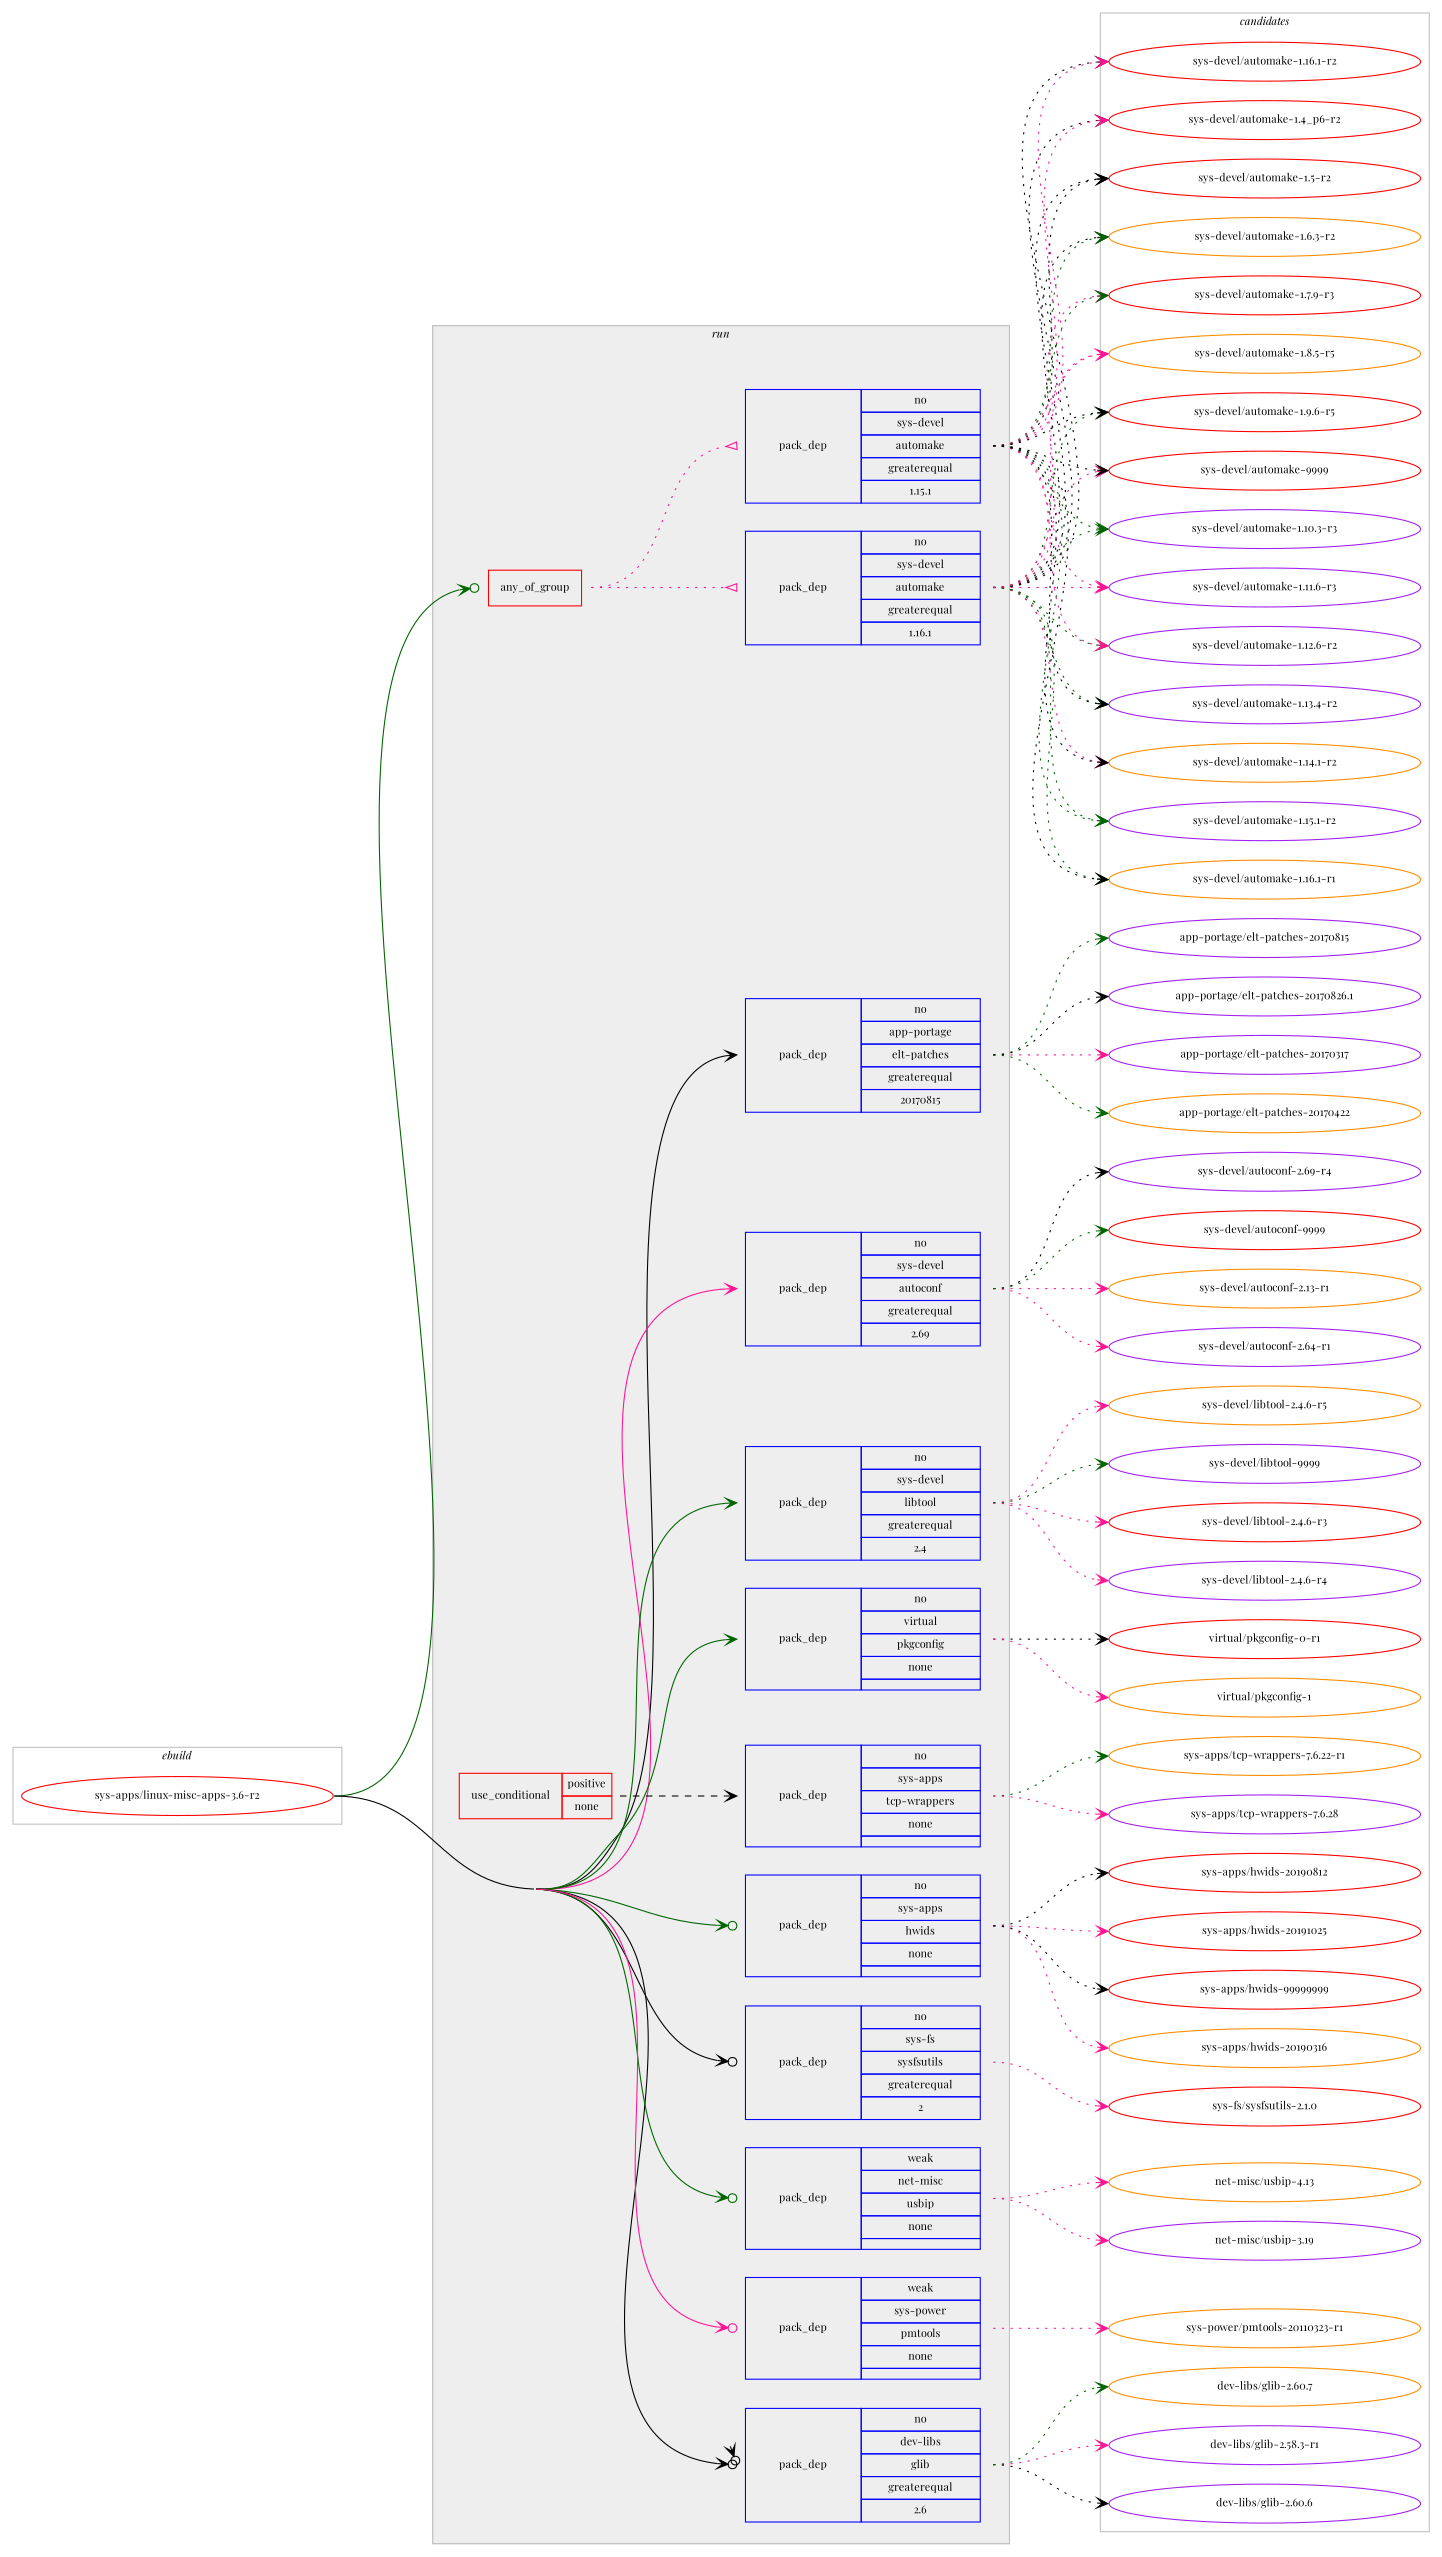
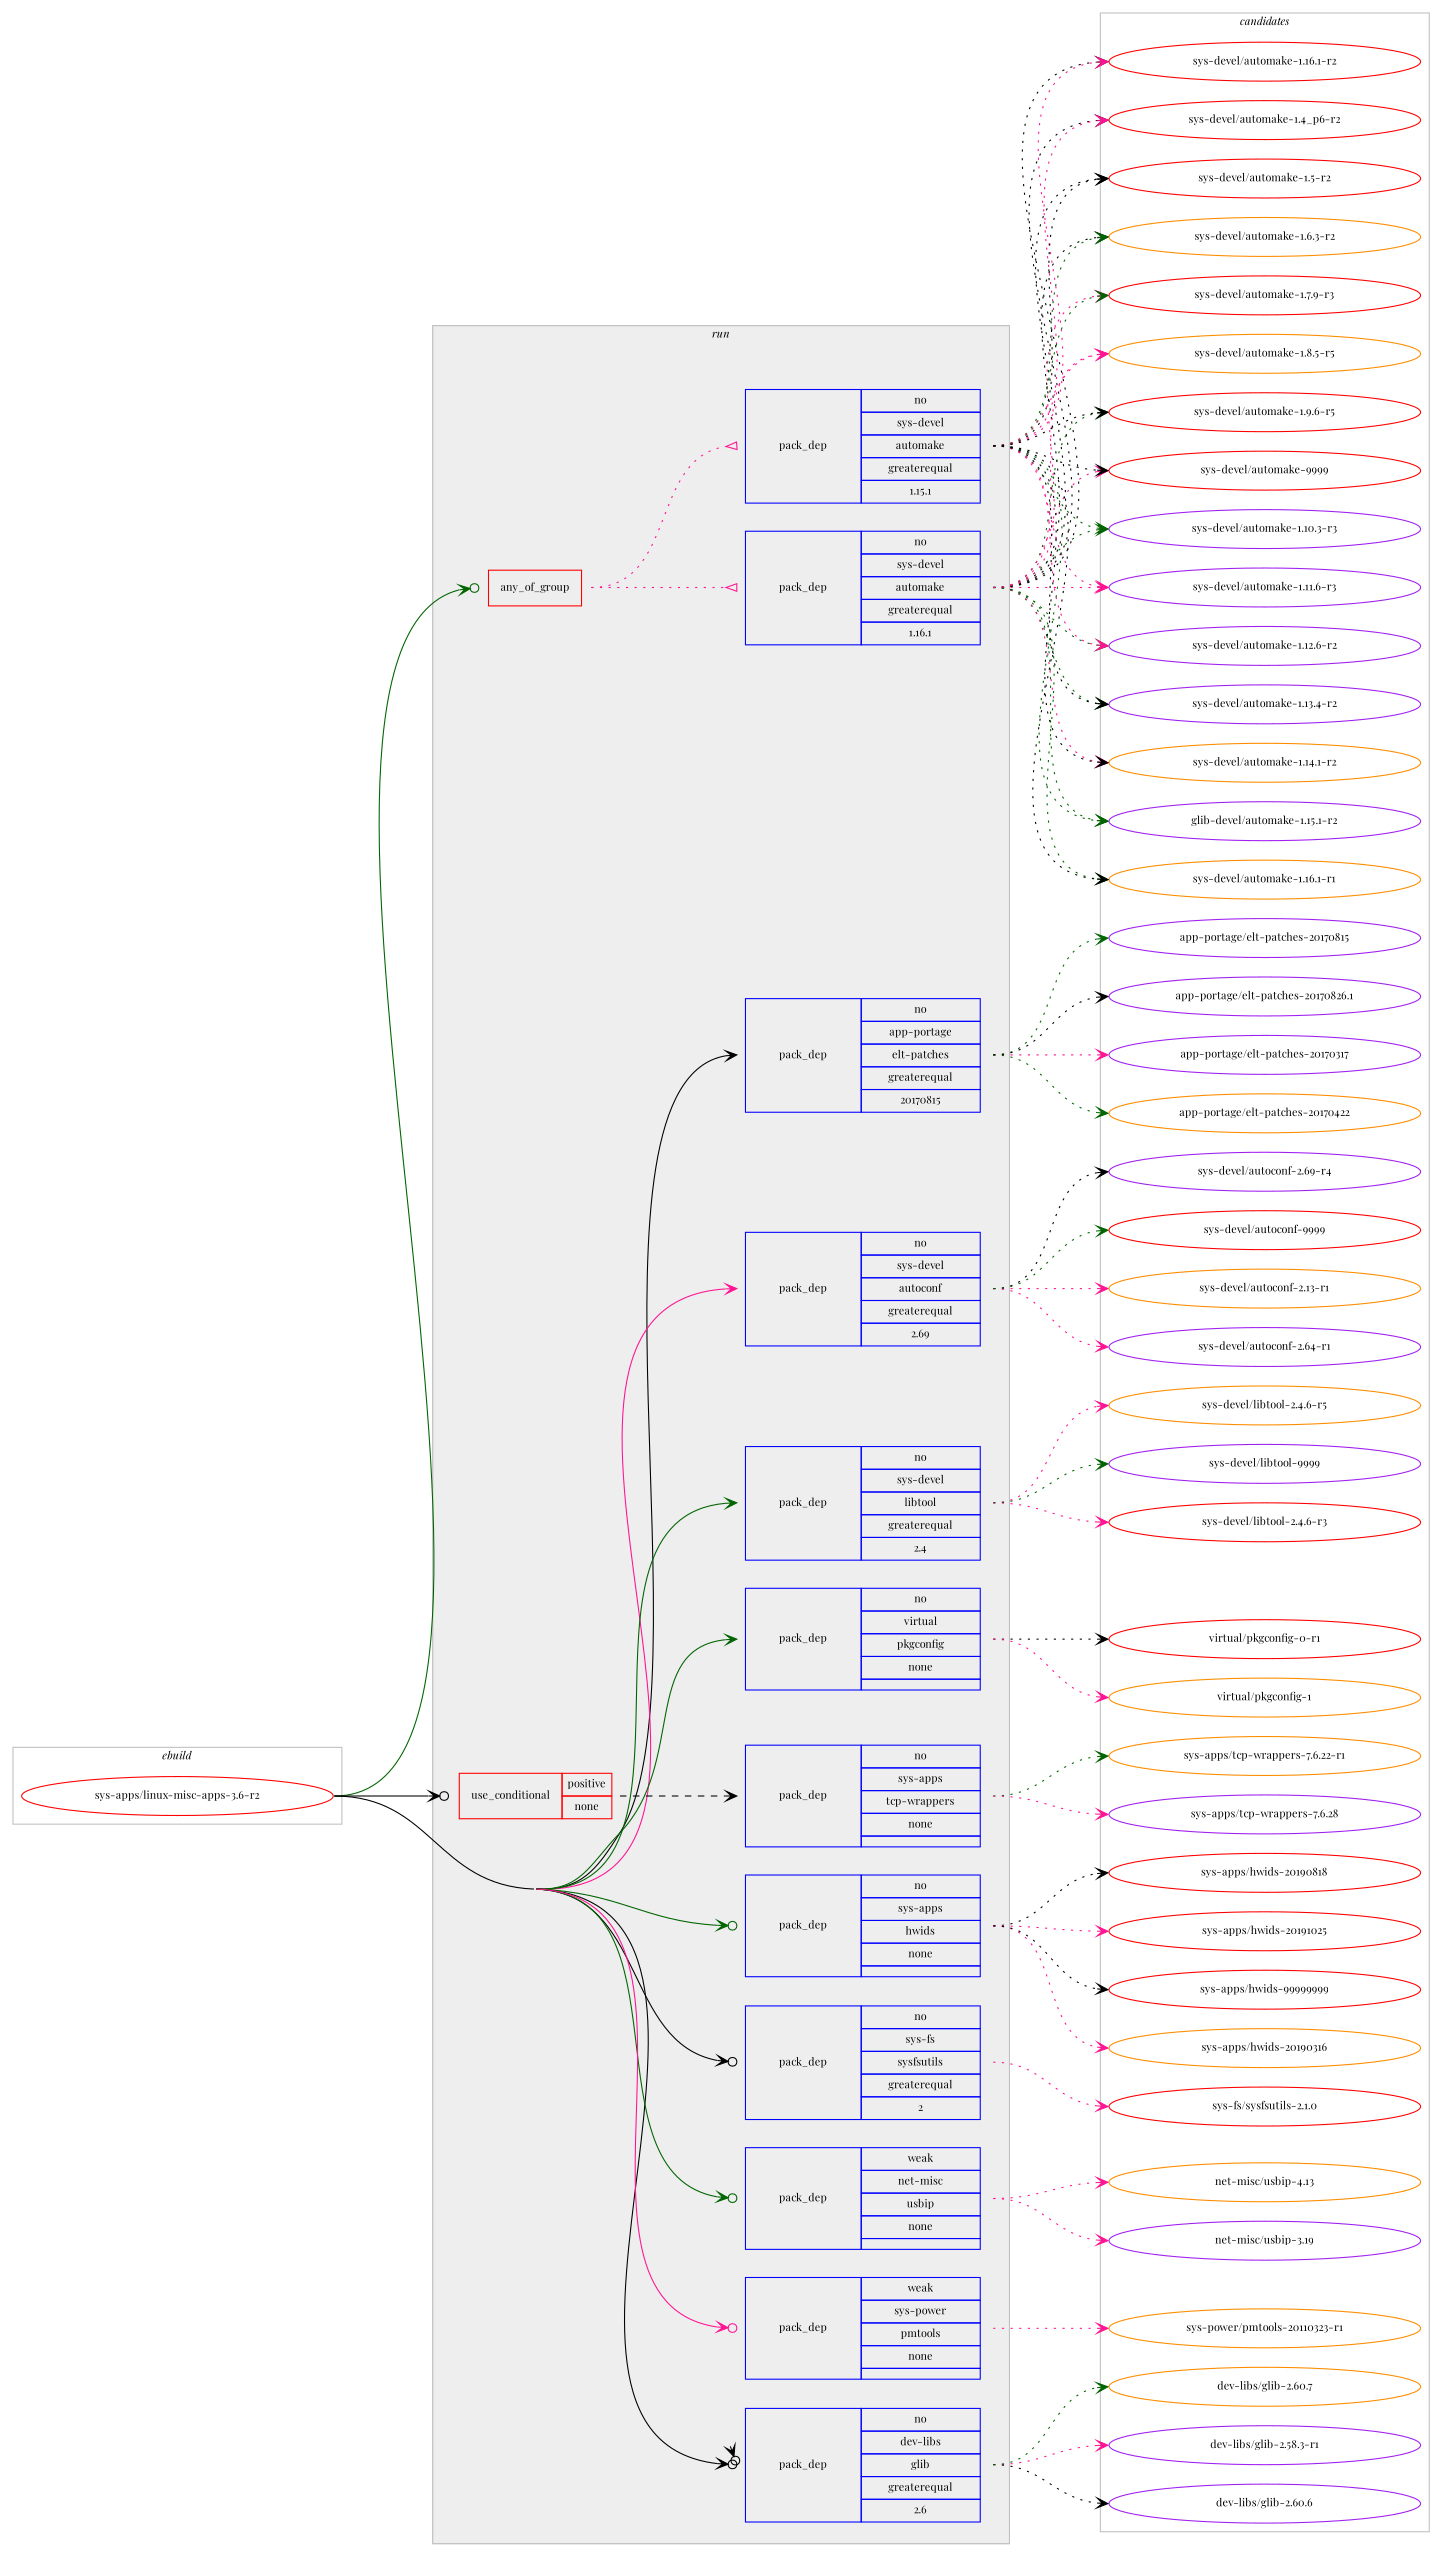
node "sys-devel/automake-1.15.1-r2": label "sys-devel/automake-1.15.1-r2" -> "glib-devel/automake-1.15.1-r2"
node "sys-devel/libtool-2.4.6-r4": removed
edge "sys-apps/linux-misc-apps-3.6-r2" -> "use_conditional": added
node "sys-apps/hwids-20190812": label "sys-apps/hwids-20190812" -> "sys-apps/hwids-20190818"
